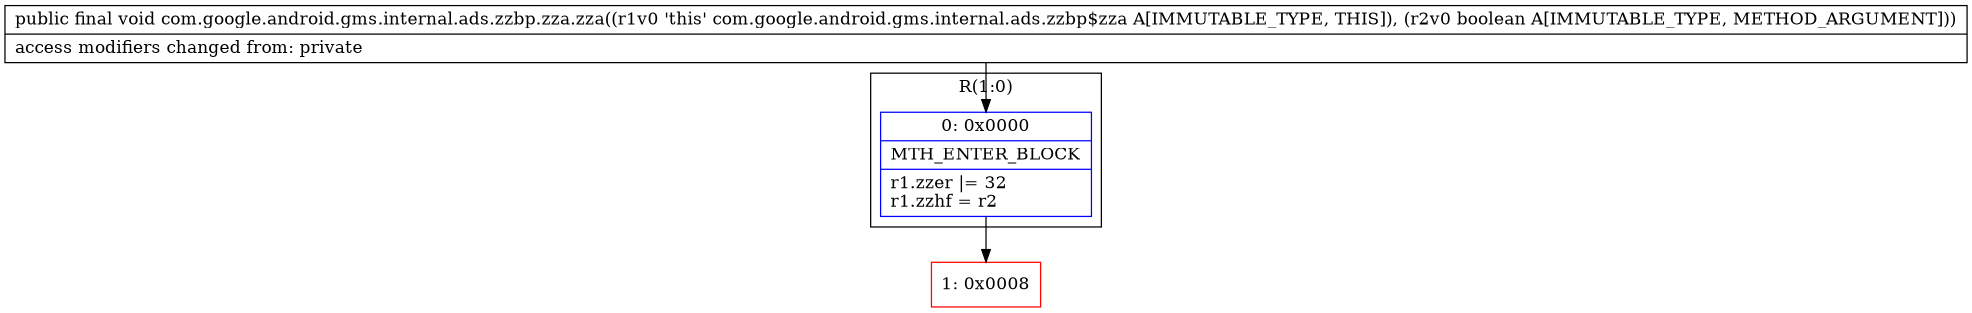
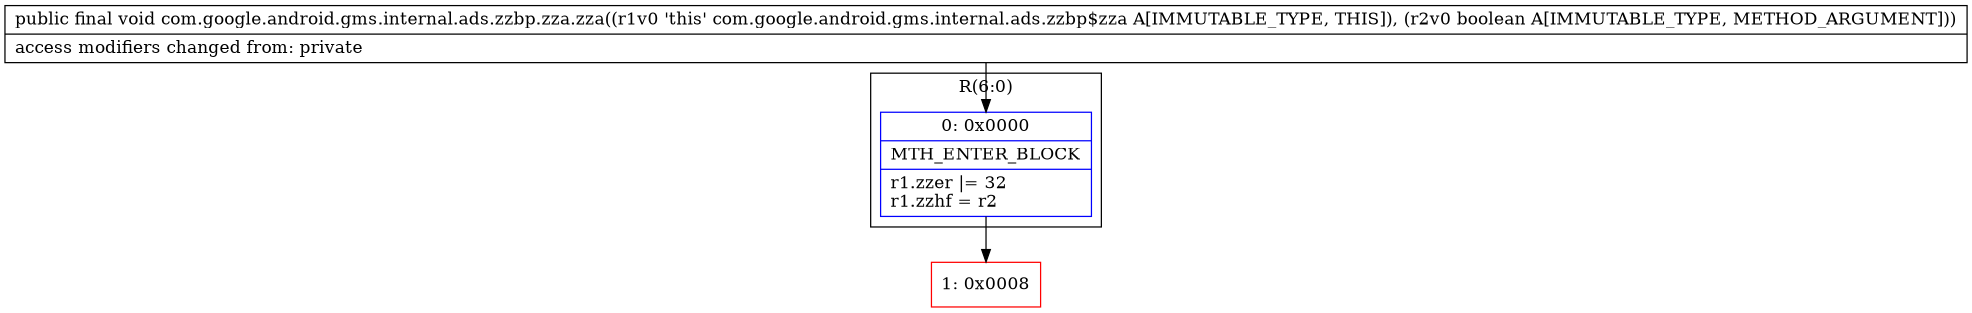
cluster "R(1:0)": label "R(1:0)" -> "R(6:0)"
